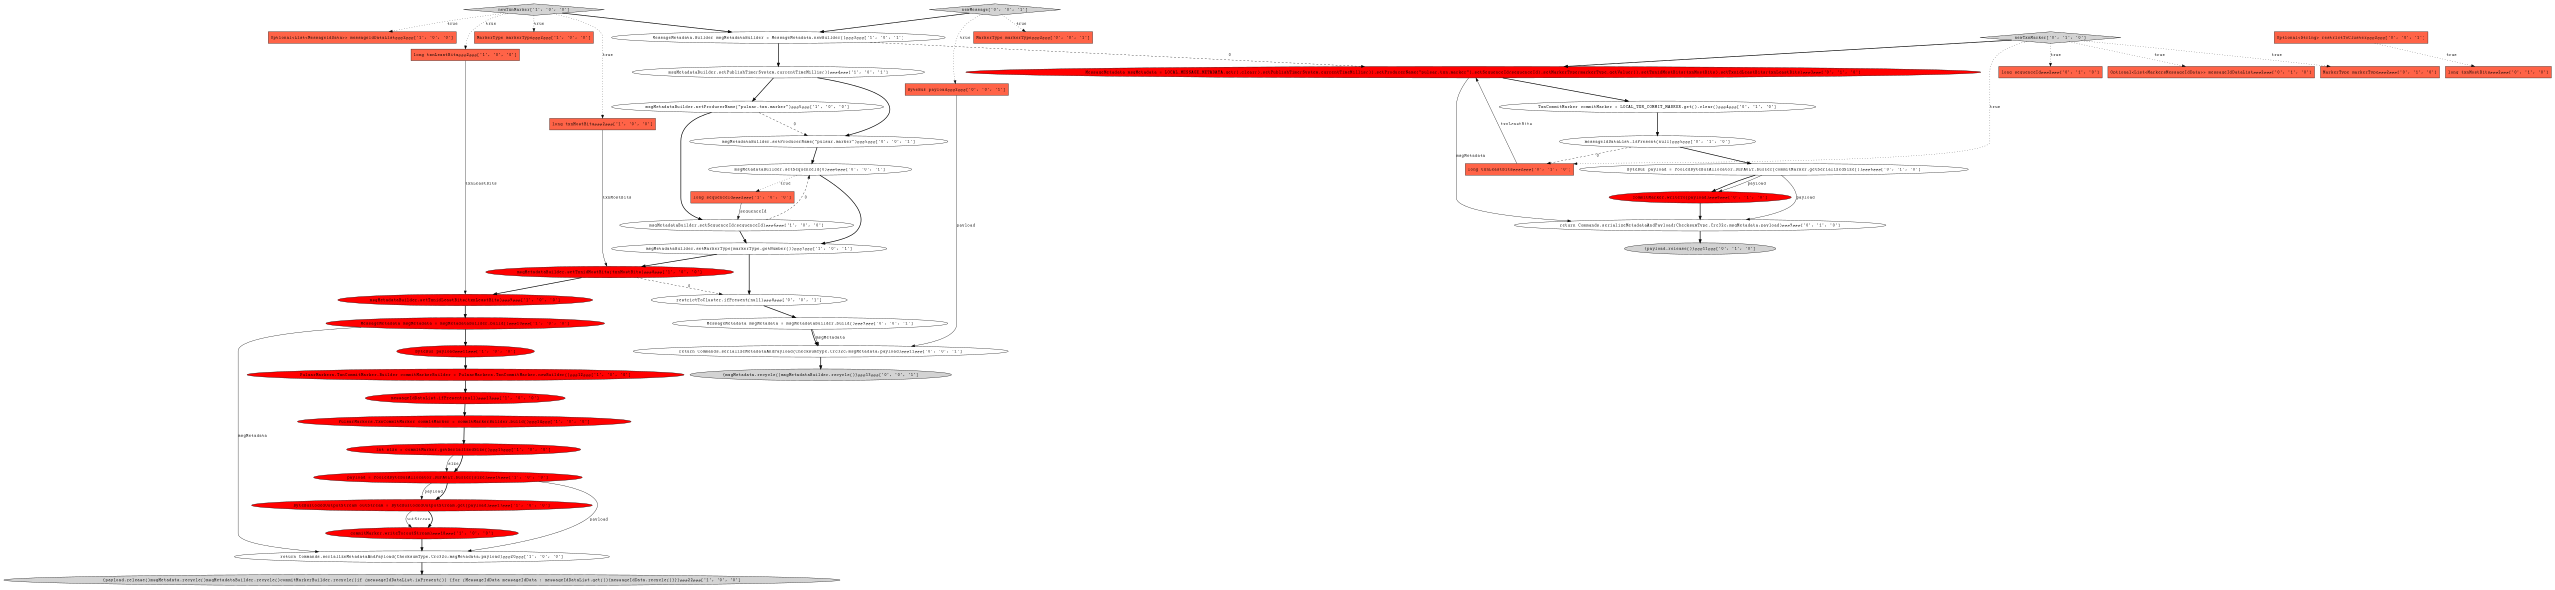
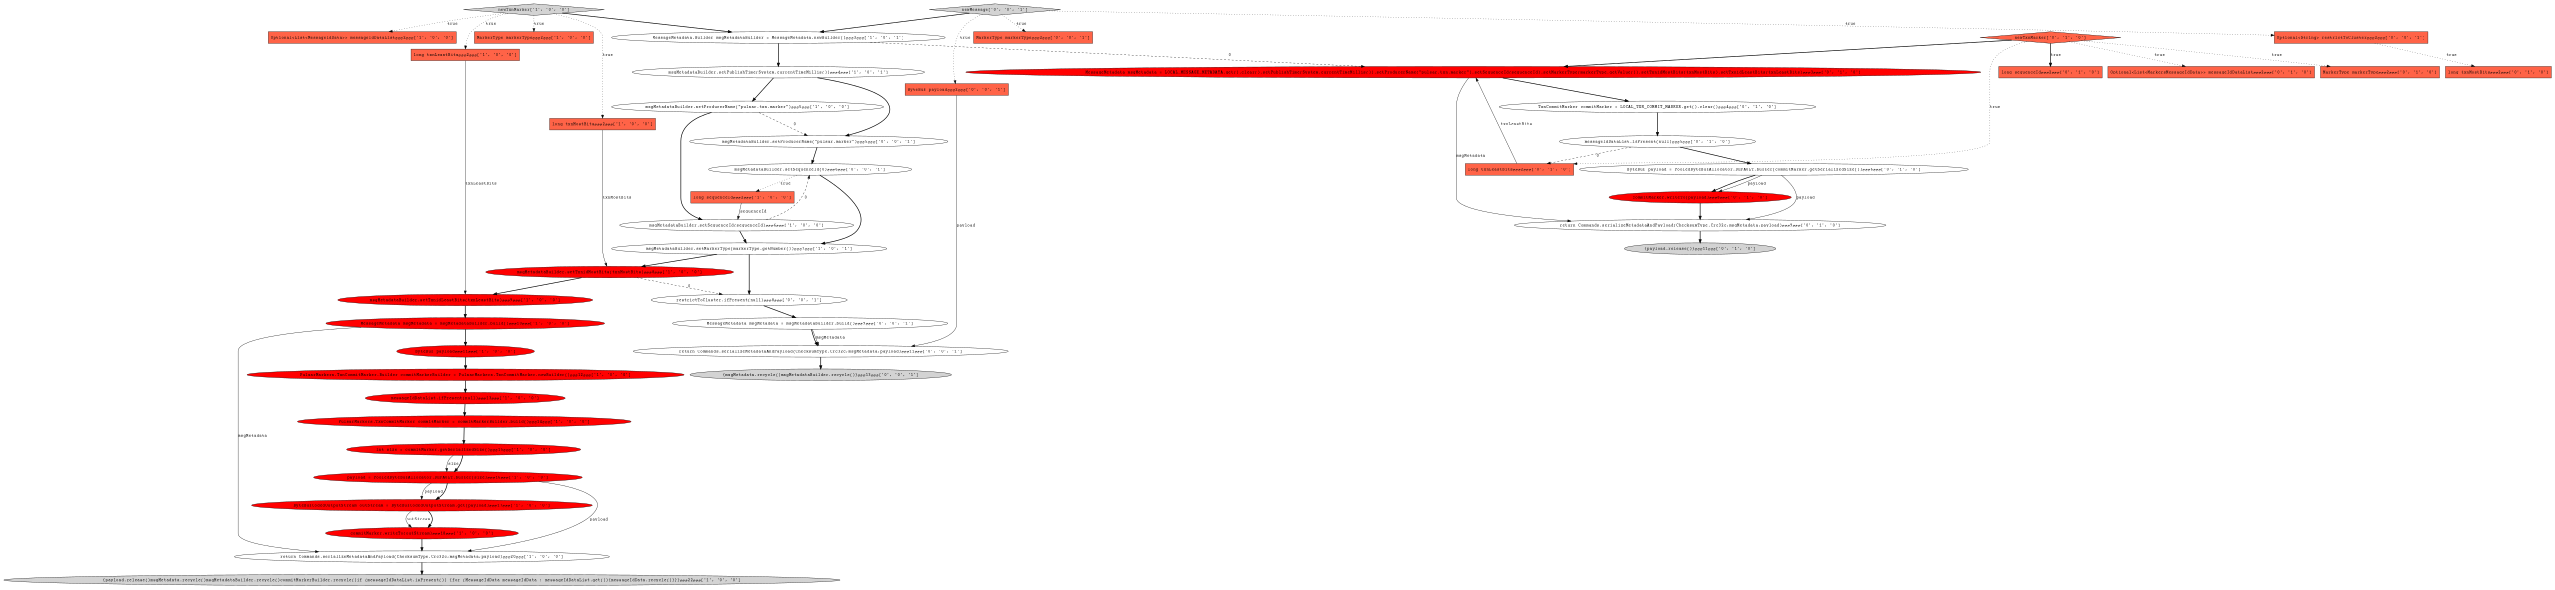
edge "newMessage['0', '0', '1']" -> "Optional<String> restrictToCluster@@@2@@@['0', '0', '1']": added, label "true"
node "newTxnMarker['0', '1', '0']": fillcolor lightgray -> tomato
edge "newTxnMarker['0', '1', '0']" -> "long sequenceId@@@2@@@['0', '1', '0']": style dotted -> bold
